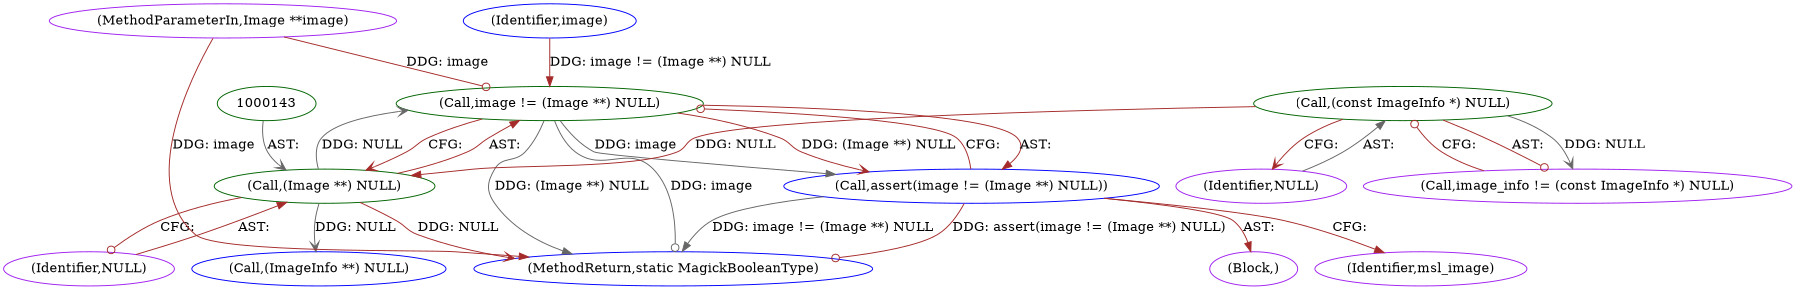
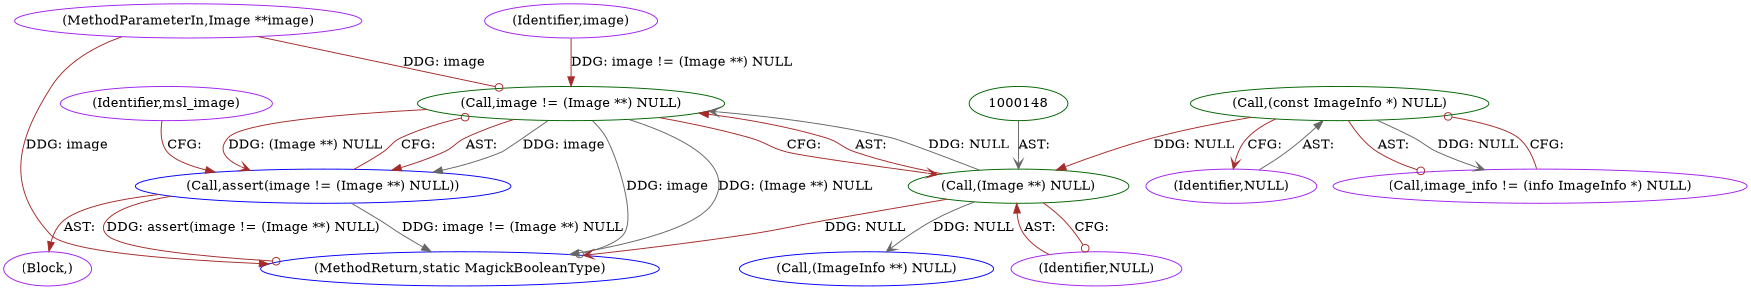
node "(Identifier,image)": color blue -> purple
node "1000143": label "1000143" -> "1000148"
node "(Call,image_info != (const ImageInfo *) NULL)": label "(Call,image_info != (const ImageInfo *) NULL)" -> "(Call,image_info != (info ImageInfo *) NULL)"
edge "(Call,assert(image != (Image **) NULL))" -> "(Identifier,msl_image)": reversed
